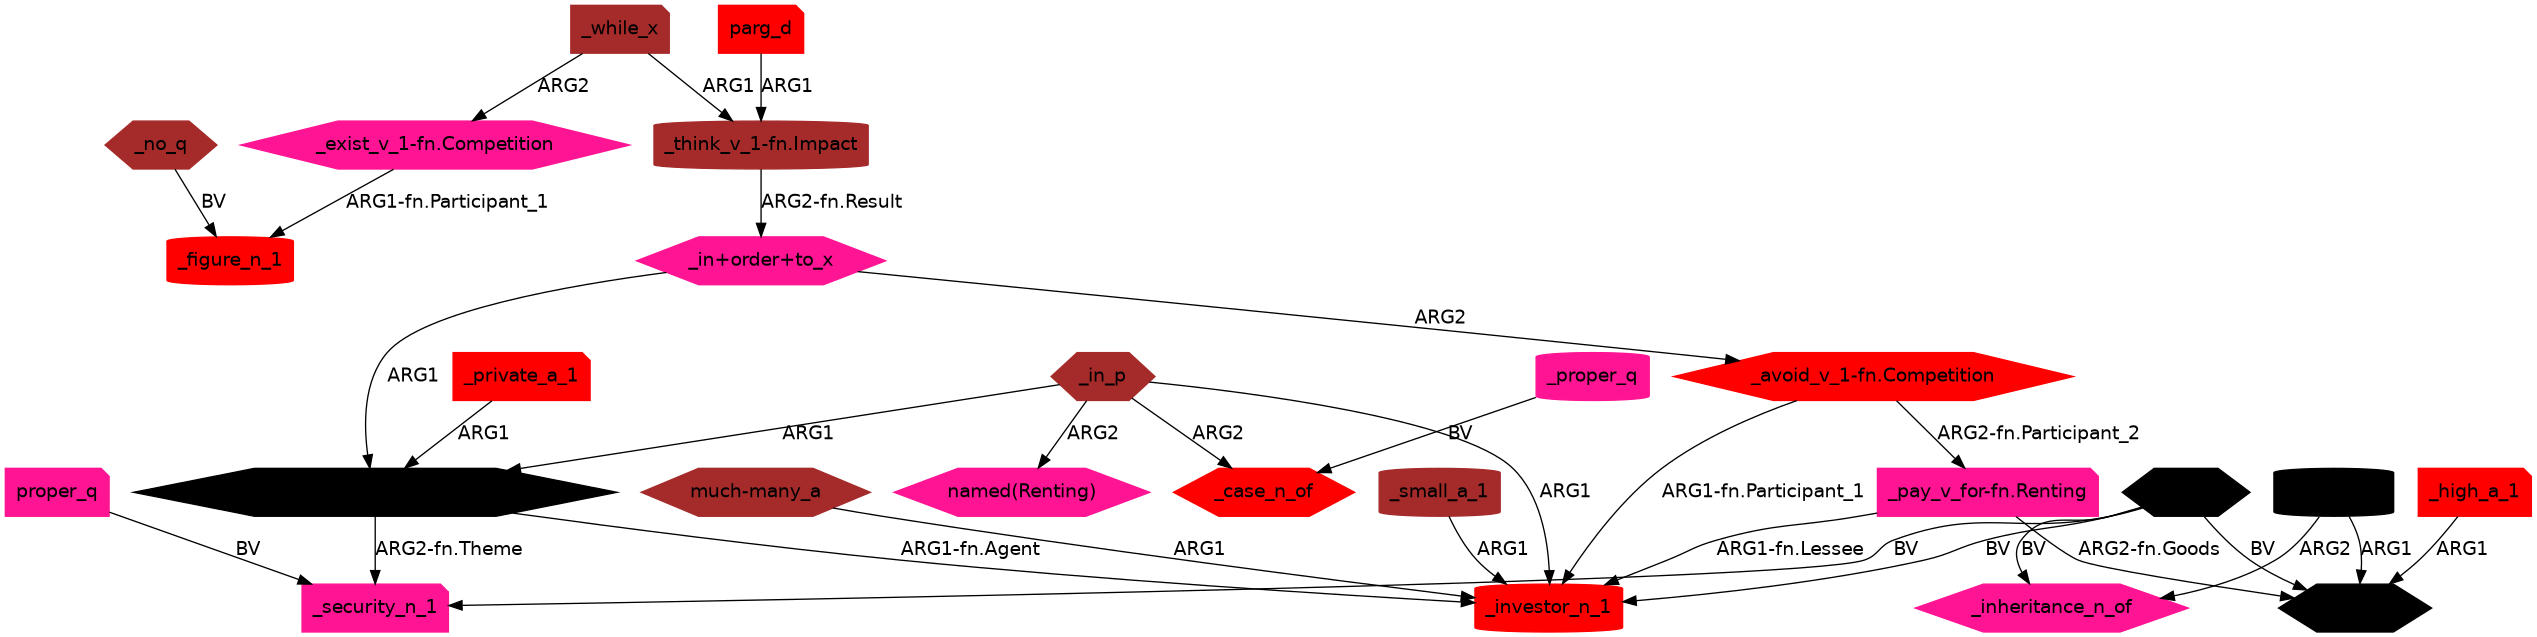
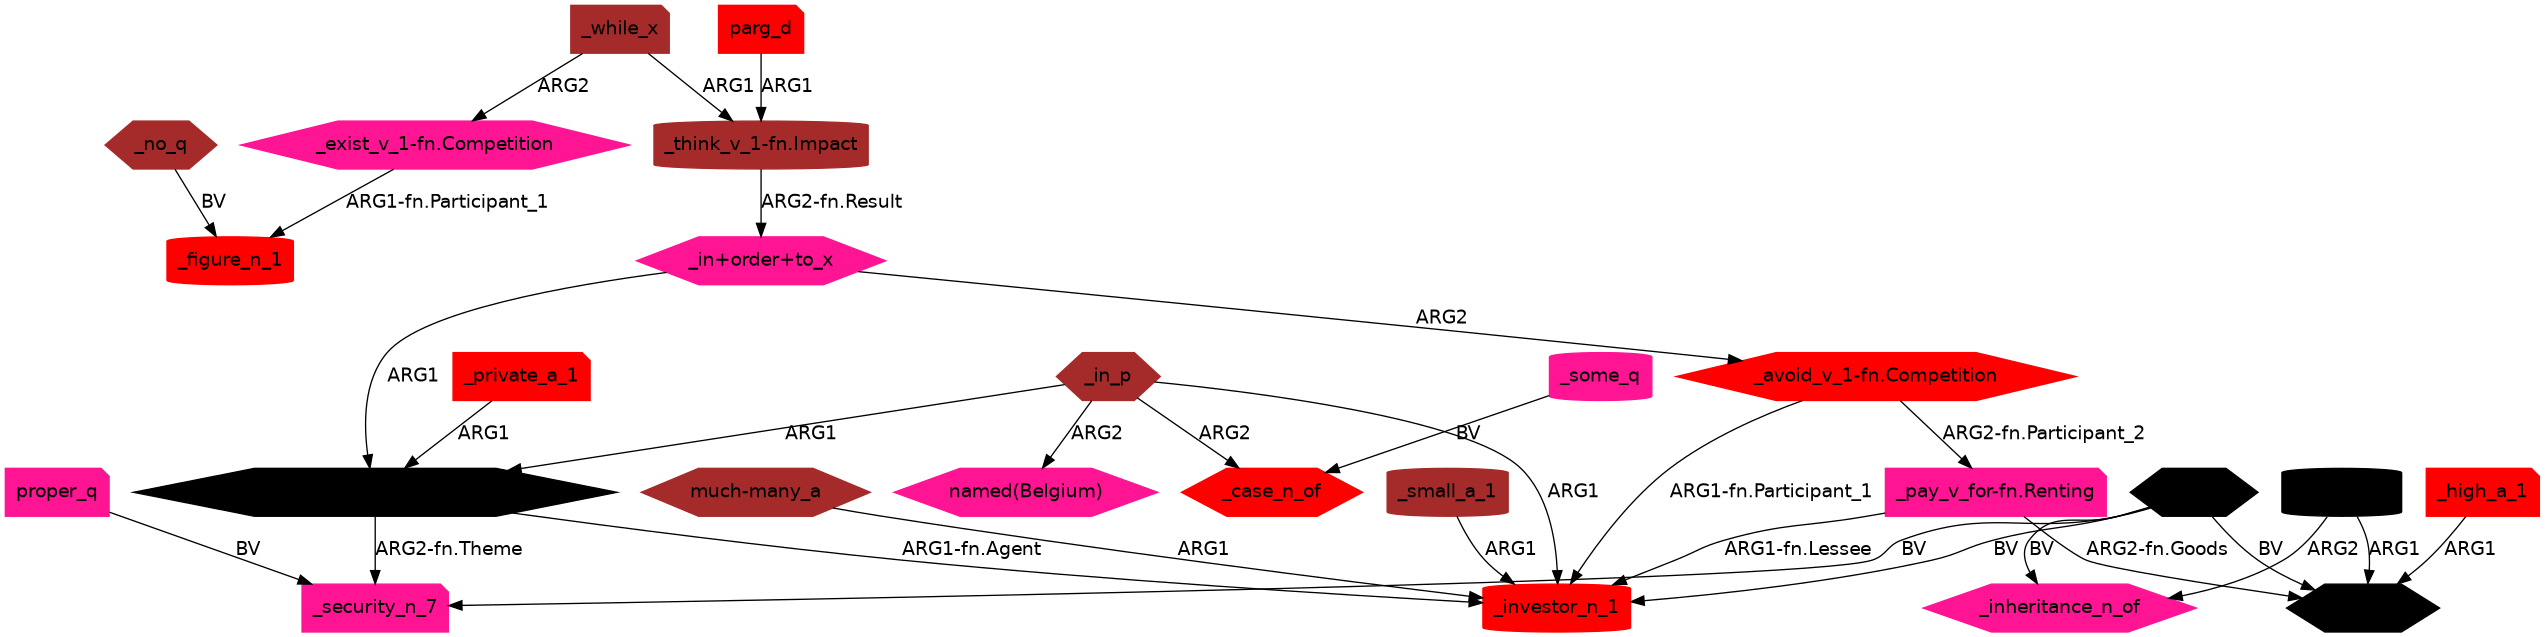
node "_proper_q": label "_proper_q" -> "_some_q"
node "named(Renting)": label "named(Renting)" -> "named(Belgium)"
node "_security_n_1": label "_security_n_1" -> "_security_n_7"
